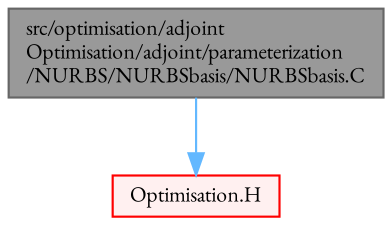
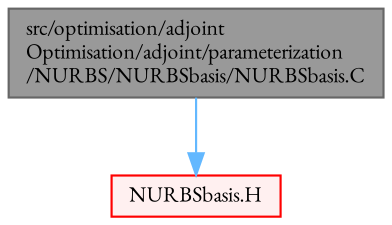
node "Optimisation.H": label "Optimisation.H" -> "NURBSbasis.H"
